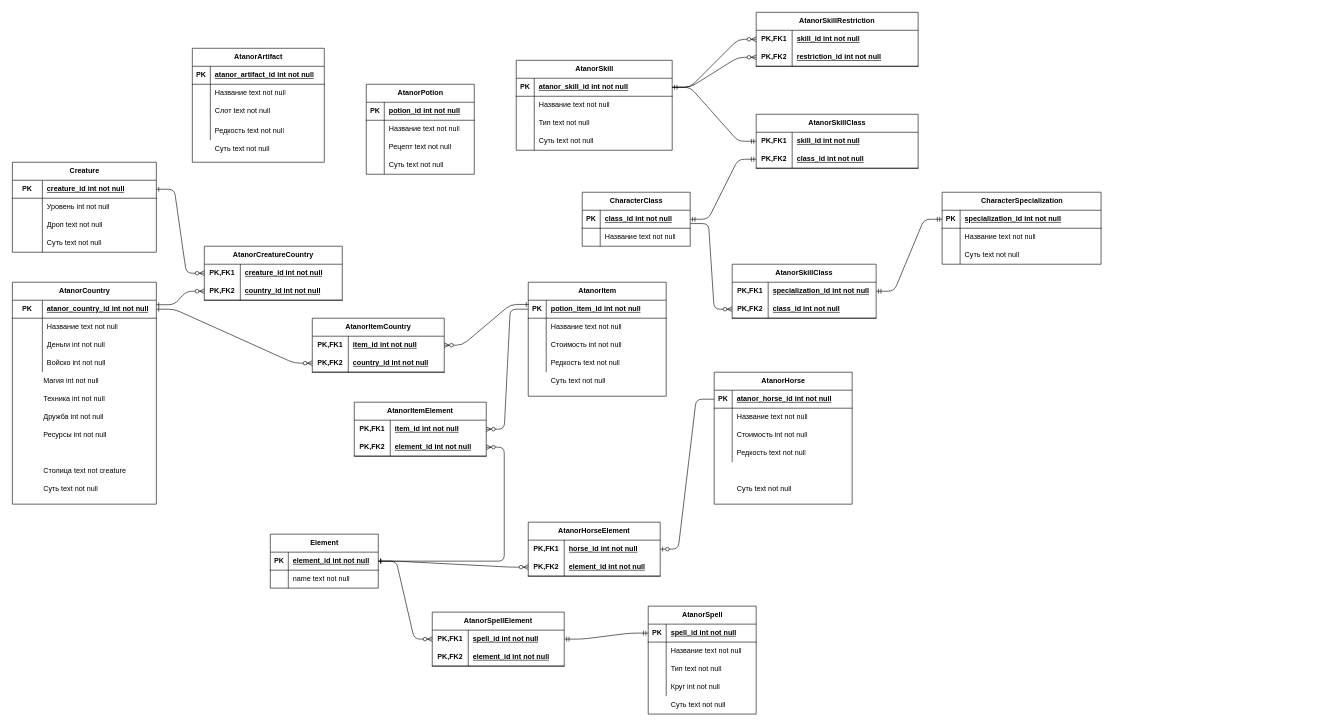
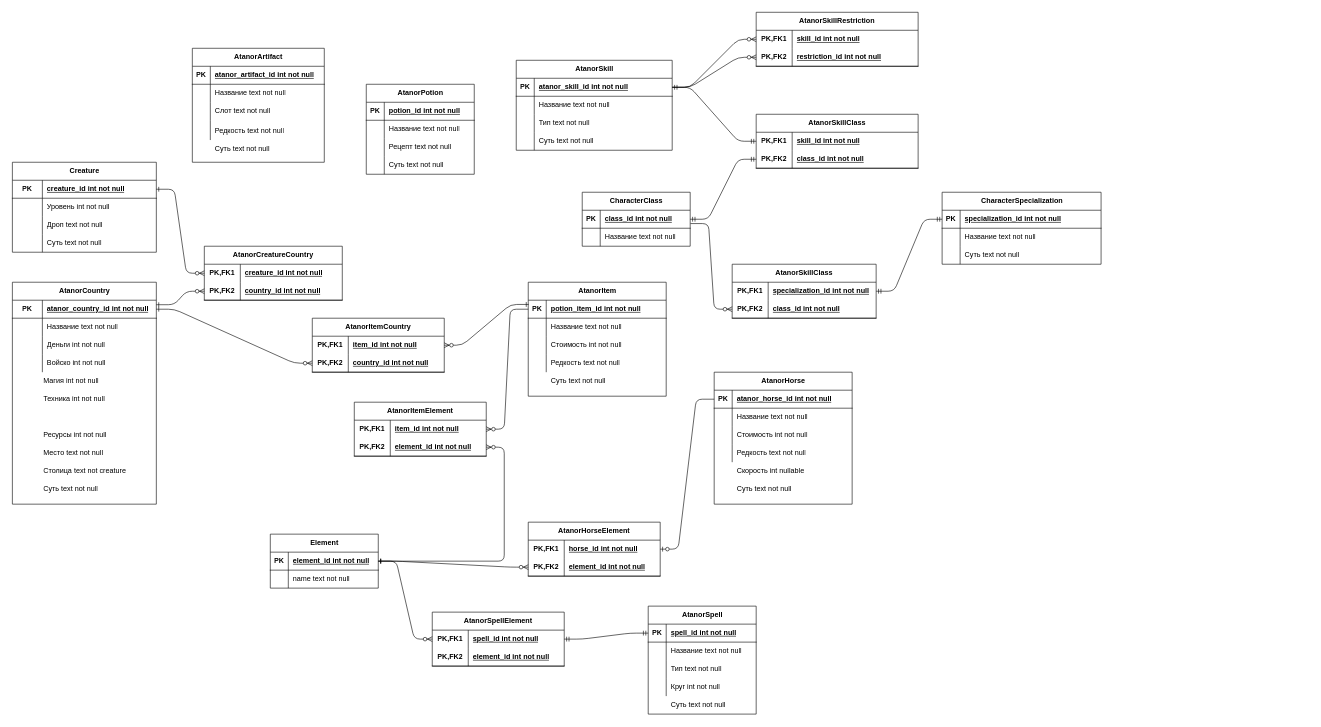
node "Дружба int not null": removed
node "Место text not null": added
node "Скорость int nullable": added
